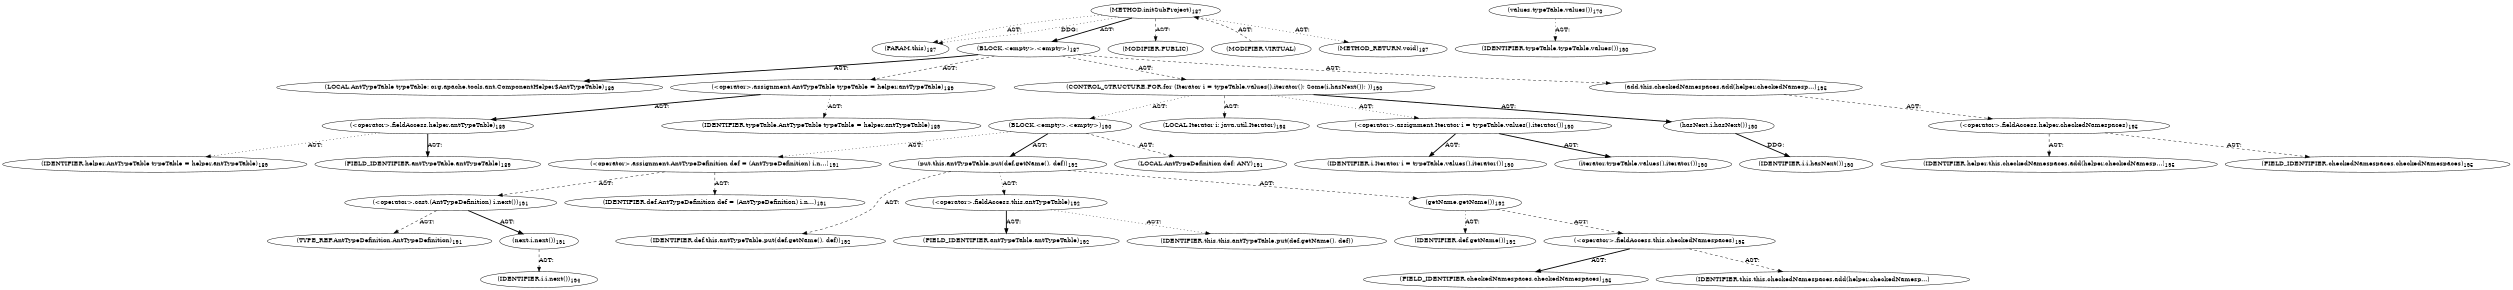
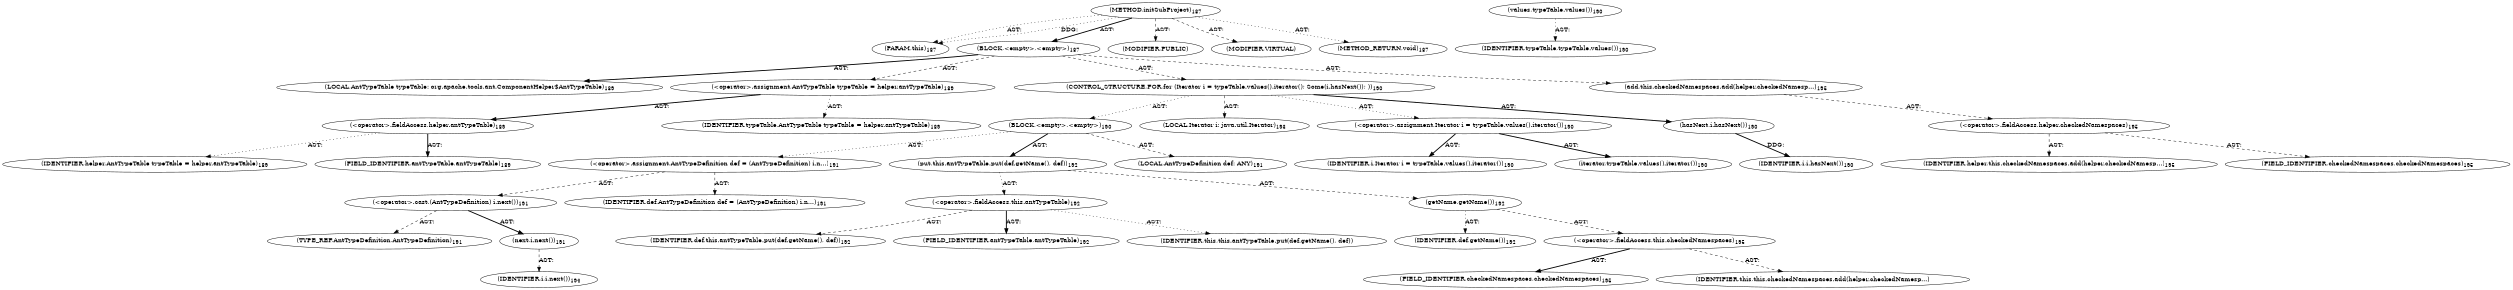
node "(values,typeTable.values())": text "170" -> "190"
edge "(MODIFIER,VIRTUAL)" -> "(METHOD,initSubProject)": reversed
edge "(put,this.antTypeTable.put(def.getName(), def))" -> "(IDENTIFIER,def,this.antTypeTable.put(def.getName(), def))": now "(<operator>.fieldAccess,this.antTypeTable)" -> "(IDENTIFIER,def,this.antTypeTable.put(def.getName(), def))"
